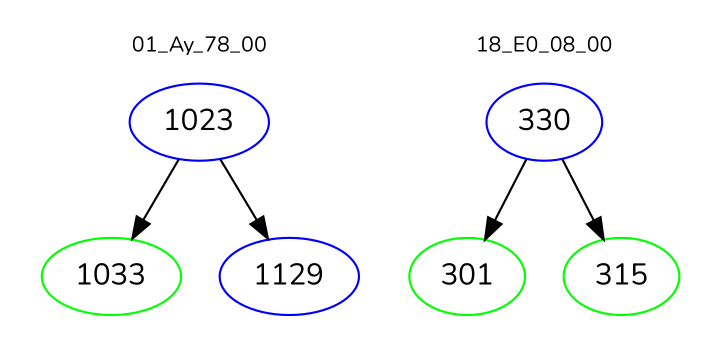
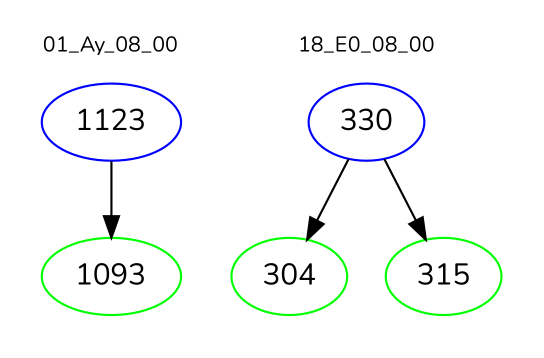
cluster "01_Ay_78_00": label "01_Ay_78_00" -> "01_Ay_08_00"
node "1023": label "1023" -> "1123"
node "1033": label "1033" -> "1093"
node "1129": removed
node "301": label "301" -> "304"
